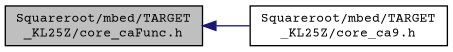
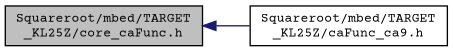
node "Squareroot/mbed/TARGET _KL25Z/core_ca9.h": label "Squareroot/mbed/TARGET _KL25Z/core_ca9.h" -> "Squareroot/mbed/TARGET _KL25Z/caFunc_ca9.h"
